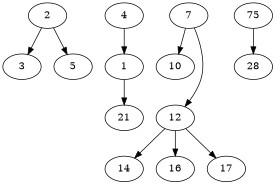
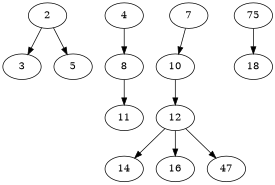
edge "7" -> "12": now "10" -> "12"
node "1": label "1" -> "8"
node "28": label "28" -> "18"
node "21": label "21" -> "11"
node "17": label "17" -> "47"
